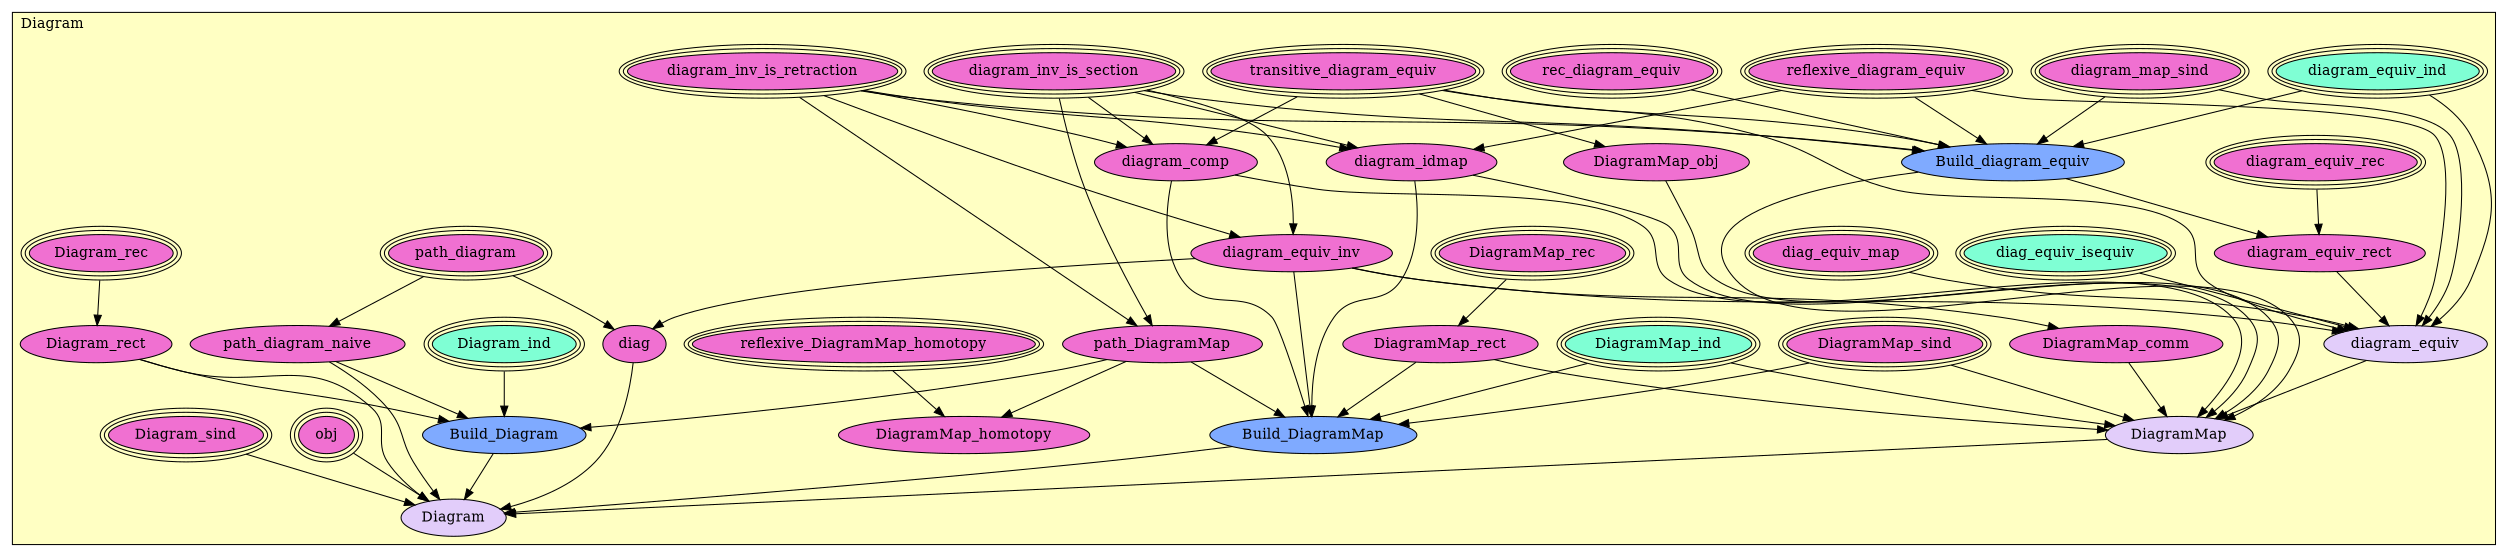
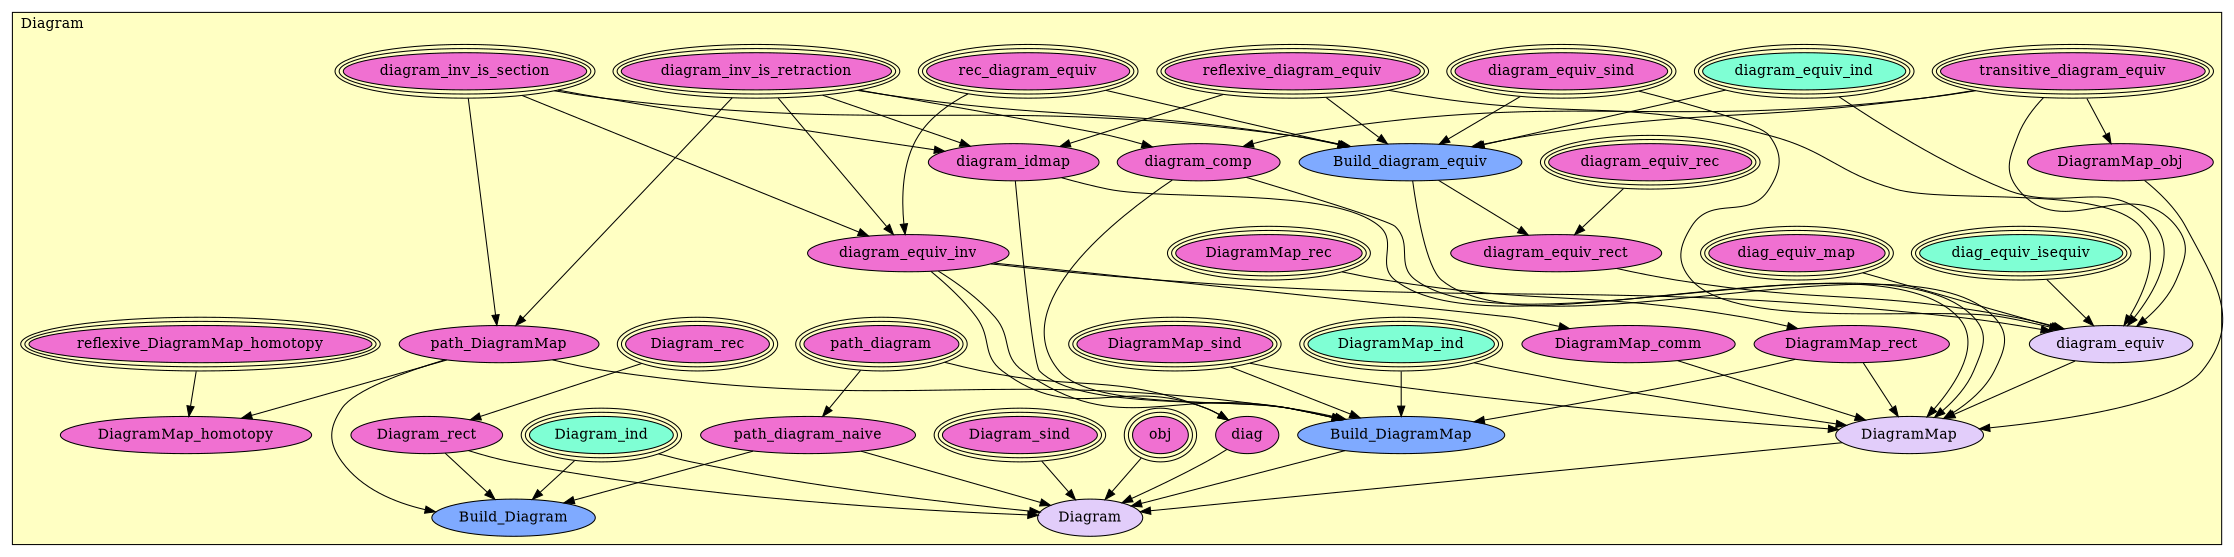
node "diagram_map_sind": label "diagram_map_sind" -> "diagram_equiv_sind"
edge "diagram_inv_is_section" -> "diagram_comp": removed
edge "rec_diagram_equiv" -> "diagram_equiv_inv": added
edge "Build_Diagram" -> "Diagram": now "Diagram_ind" -> "Diagram"
